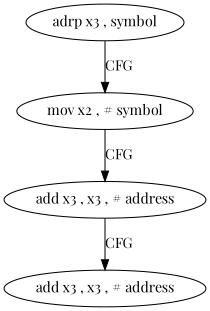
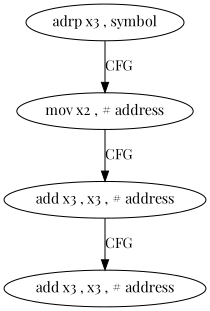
node "mov x2 , # symbol": label "mov x2 , # symbol" -> "mov x2 , # address"
